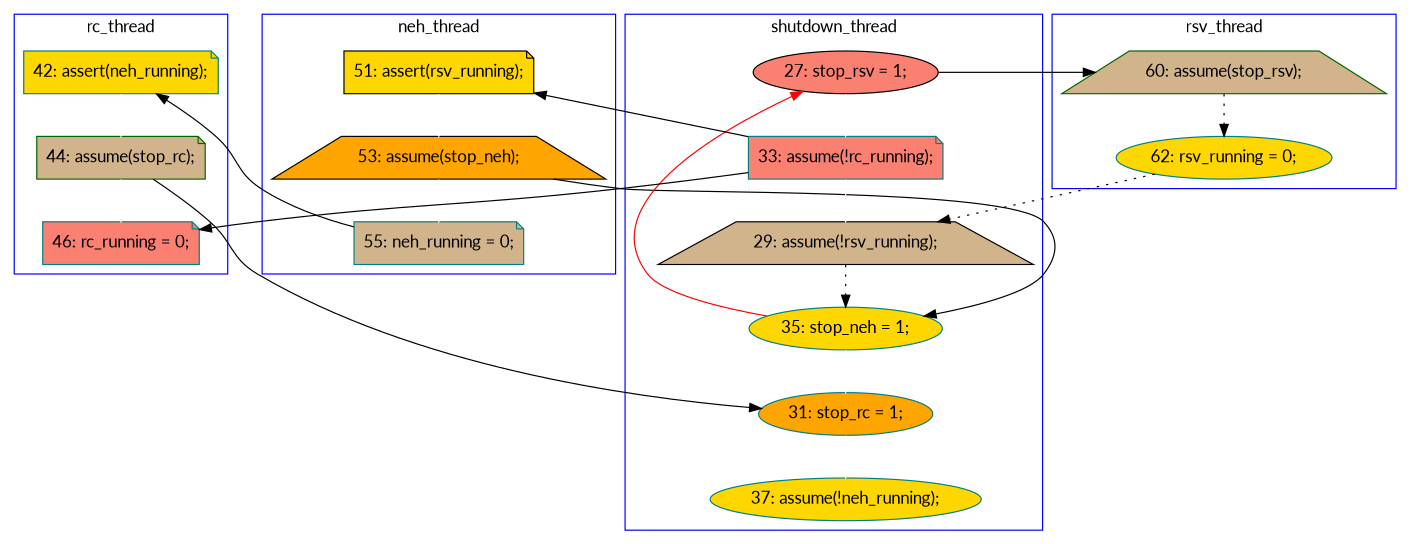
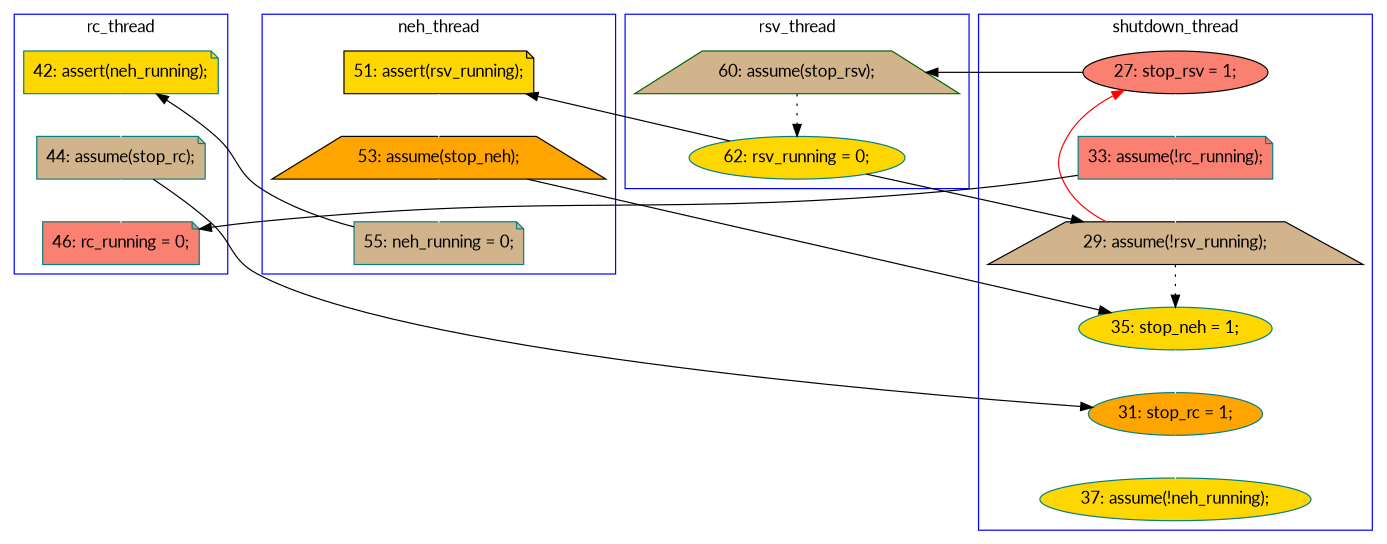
edge "33: assume(!rc_running);" -> "51: assert(rsv_running);": now "62: rsv_running = 0;" -> "51: assert(rsv_running);"
node "44: assume(stop_rc);": color darkgreen -> teal
edge "62: rsv_running = 0;" -> "29: assume(!rsv_running);": style dotted -> solid
edge "35: stop_neh = 1;" -> "27: stop_rsv = 1;": now "29: assume(!rsv_running);" -> "27: stop_rsv = 1;"
